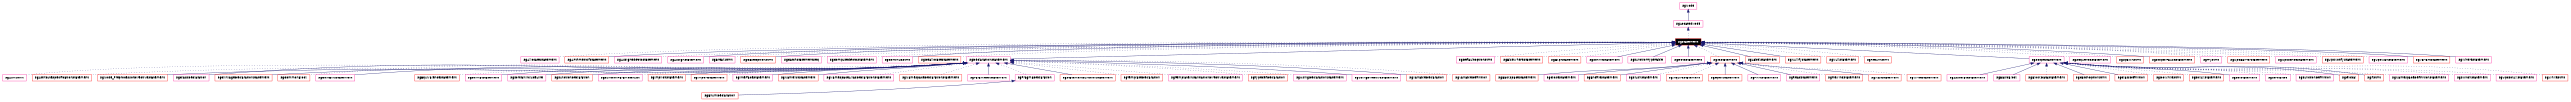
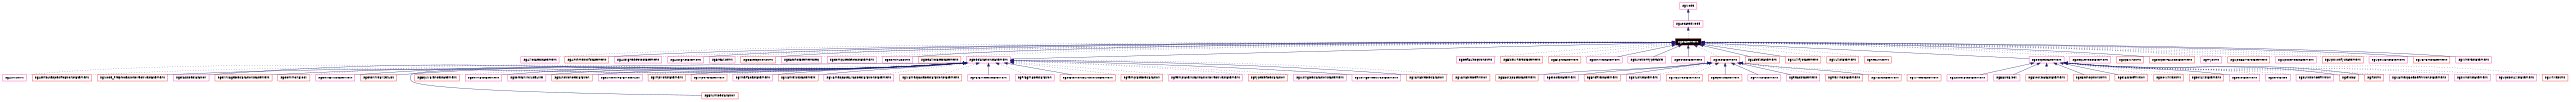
node "SgCtorInitializerList": added
edge "SgEnumDeclaration" -> "SgPragmaDeclaration": now "SgEnumDeclaration" -> "SgDeclarationStatement"
